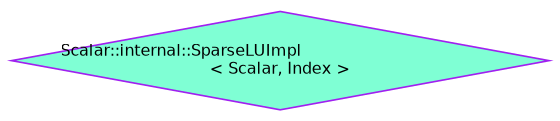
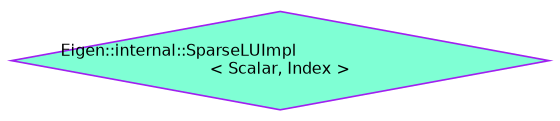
node "Scalar::internal::SparseLUImpl < Scalar, Index >": label "Scalar::internal::SparseLUImpl < Scalar, Index >" -> "Eigen::internal::SparseLUImpl < Scalar, Index >"
